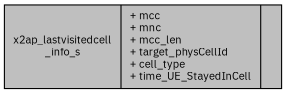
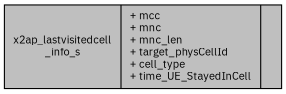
node "x2ap_lastvisitedcell": text "+ mcc_len" -> "+ mnc_len"
